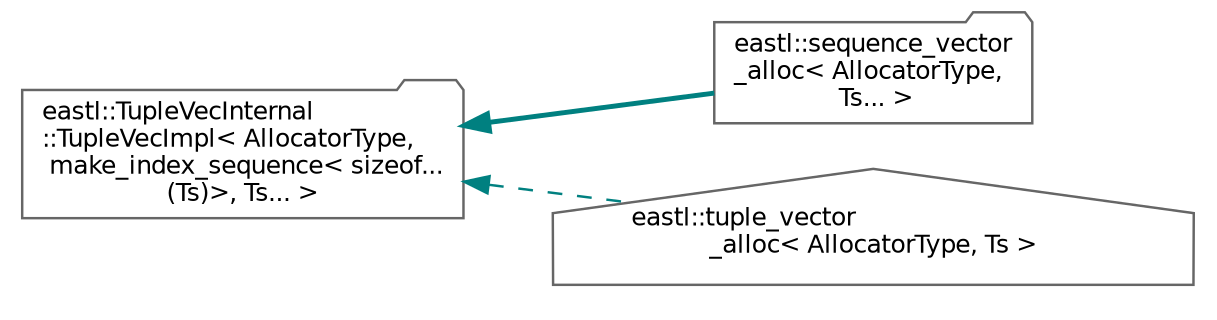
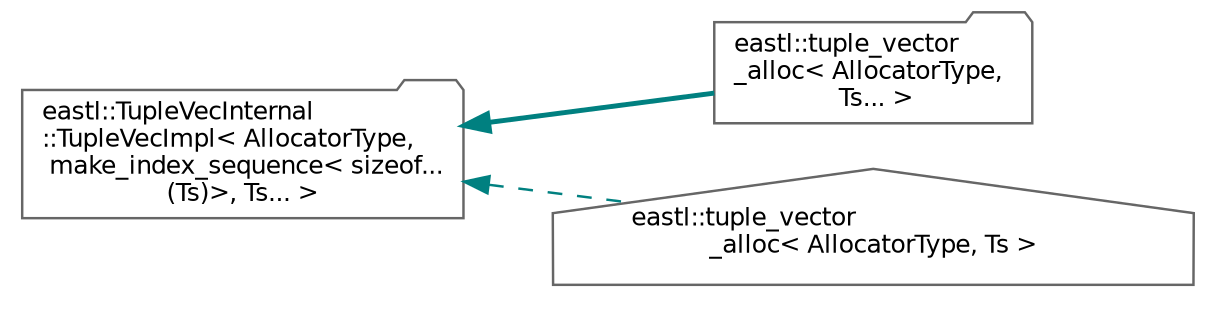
node "eastl::sequence_vector _alloc< AllocatorType, Ts... >": label "eastl::sequence_vector _alloc< AllocatorType, Ts... >" -> "eastl::tuple_vector _alloc< AllocatorType, Ts... >"
